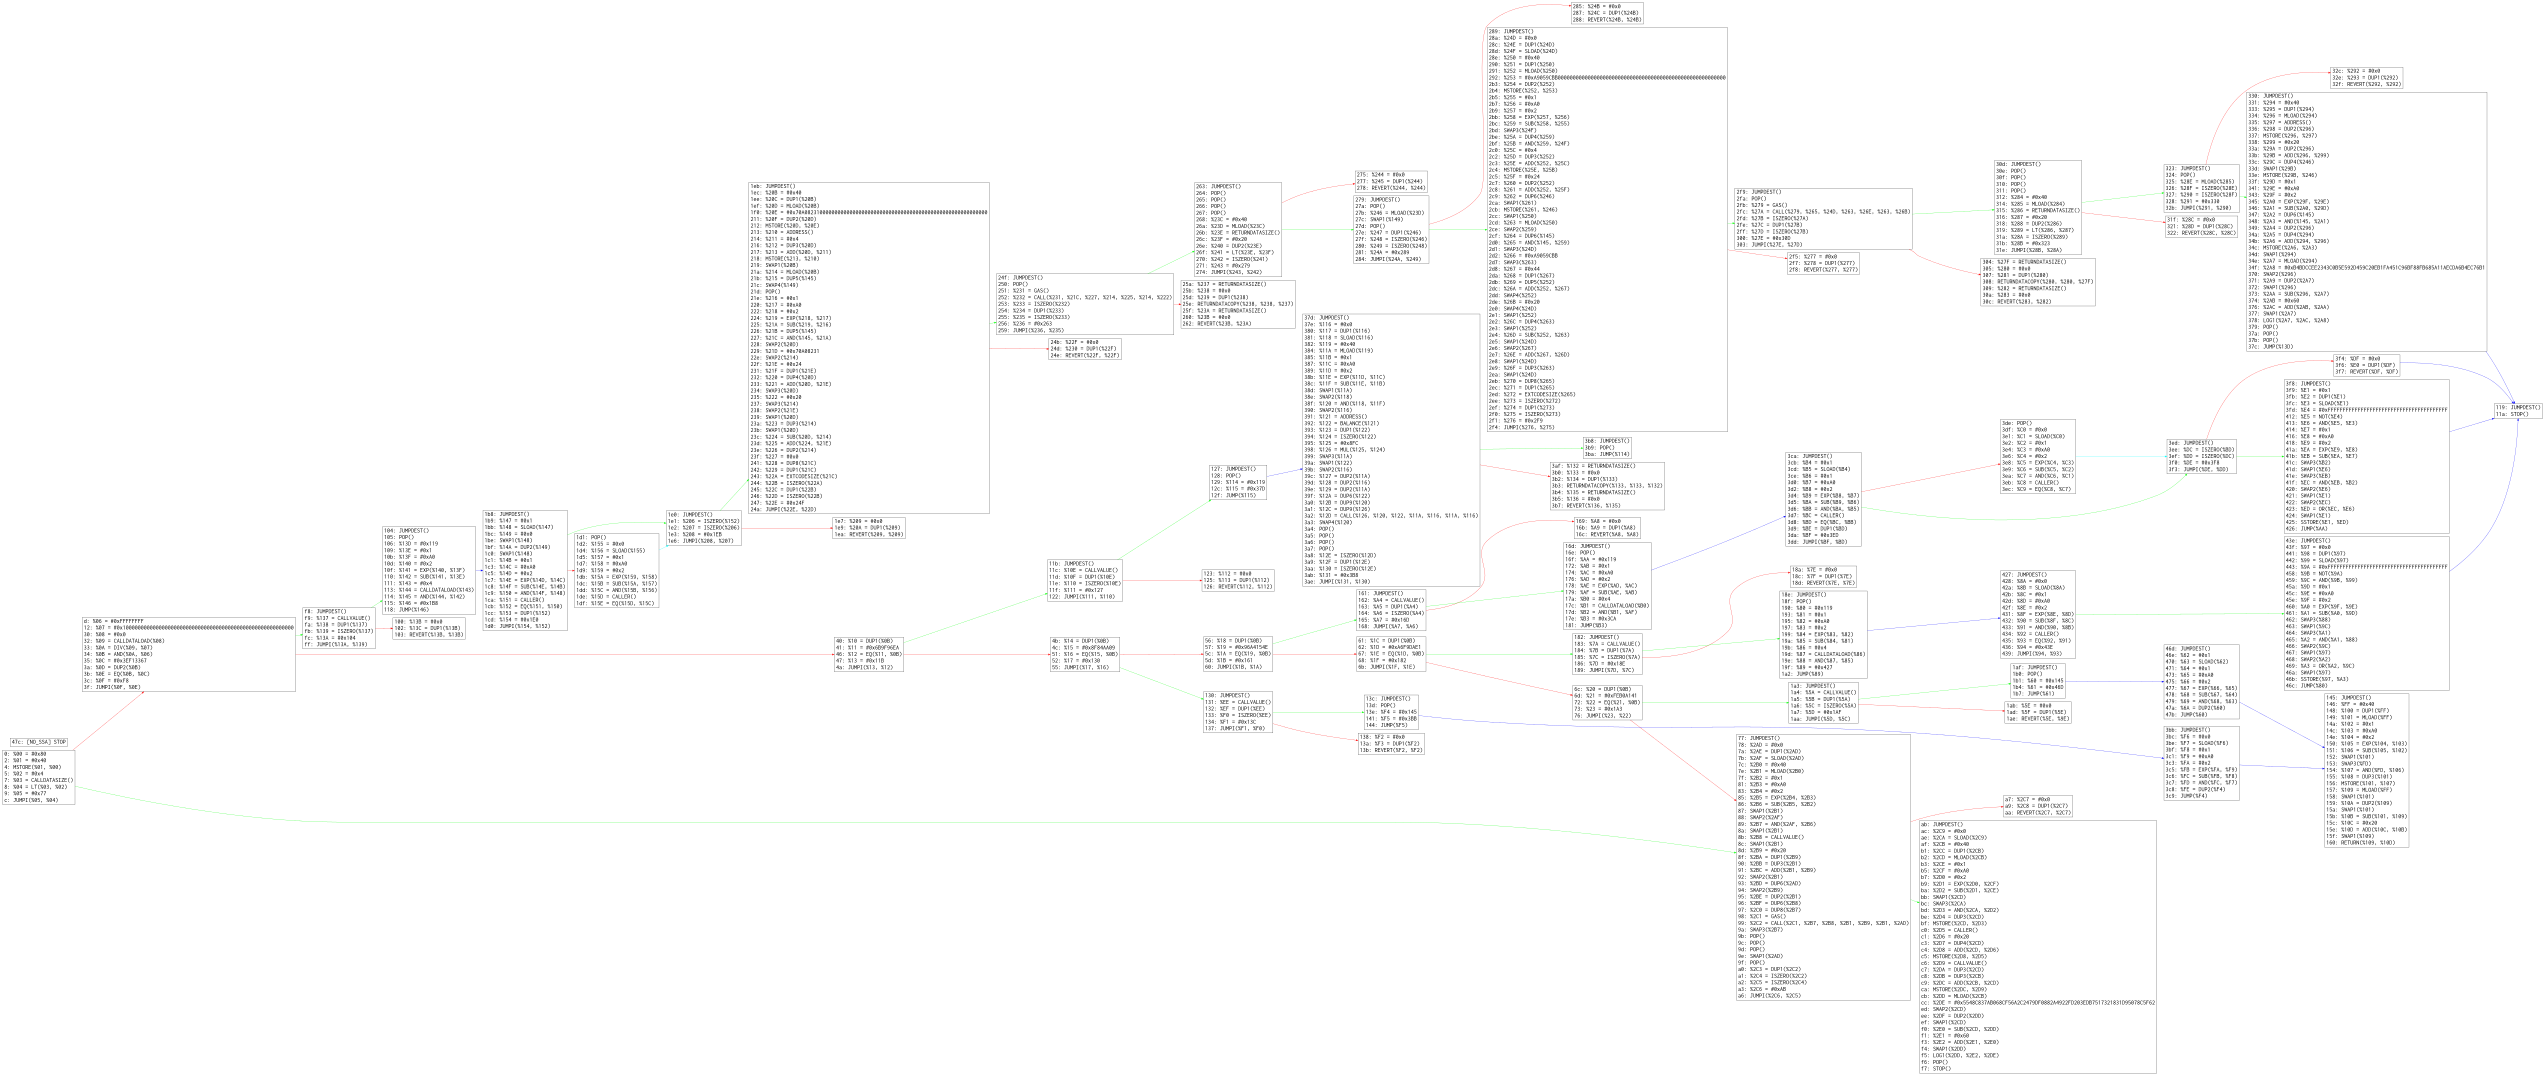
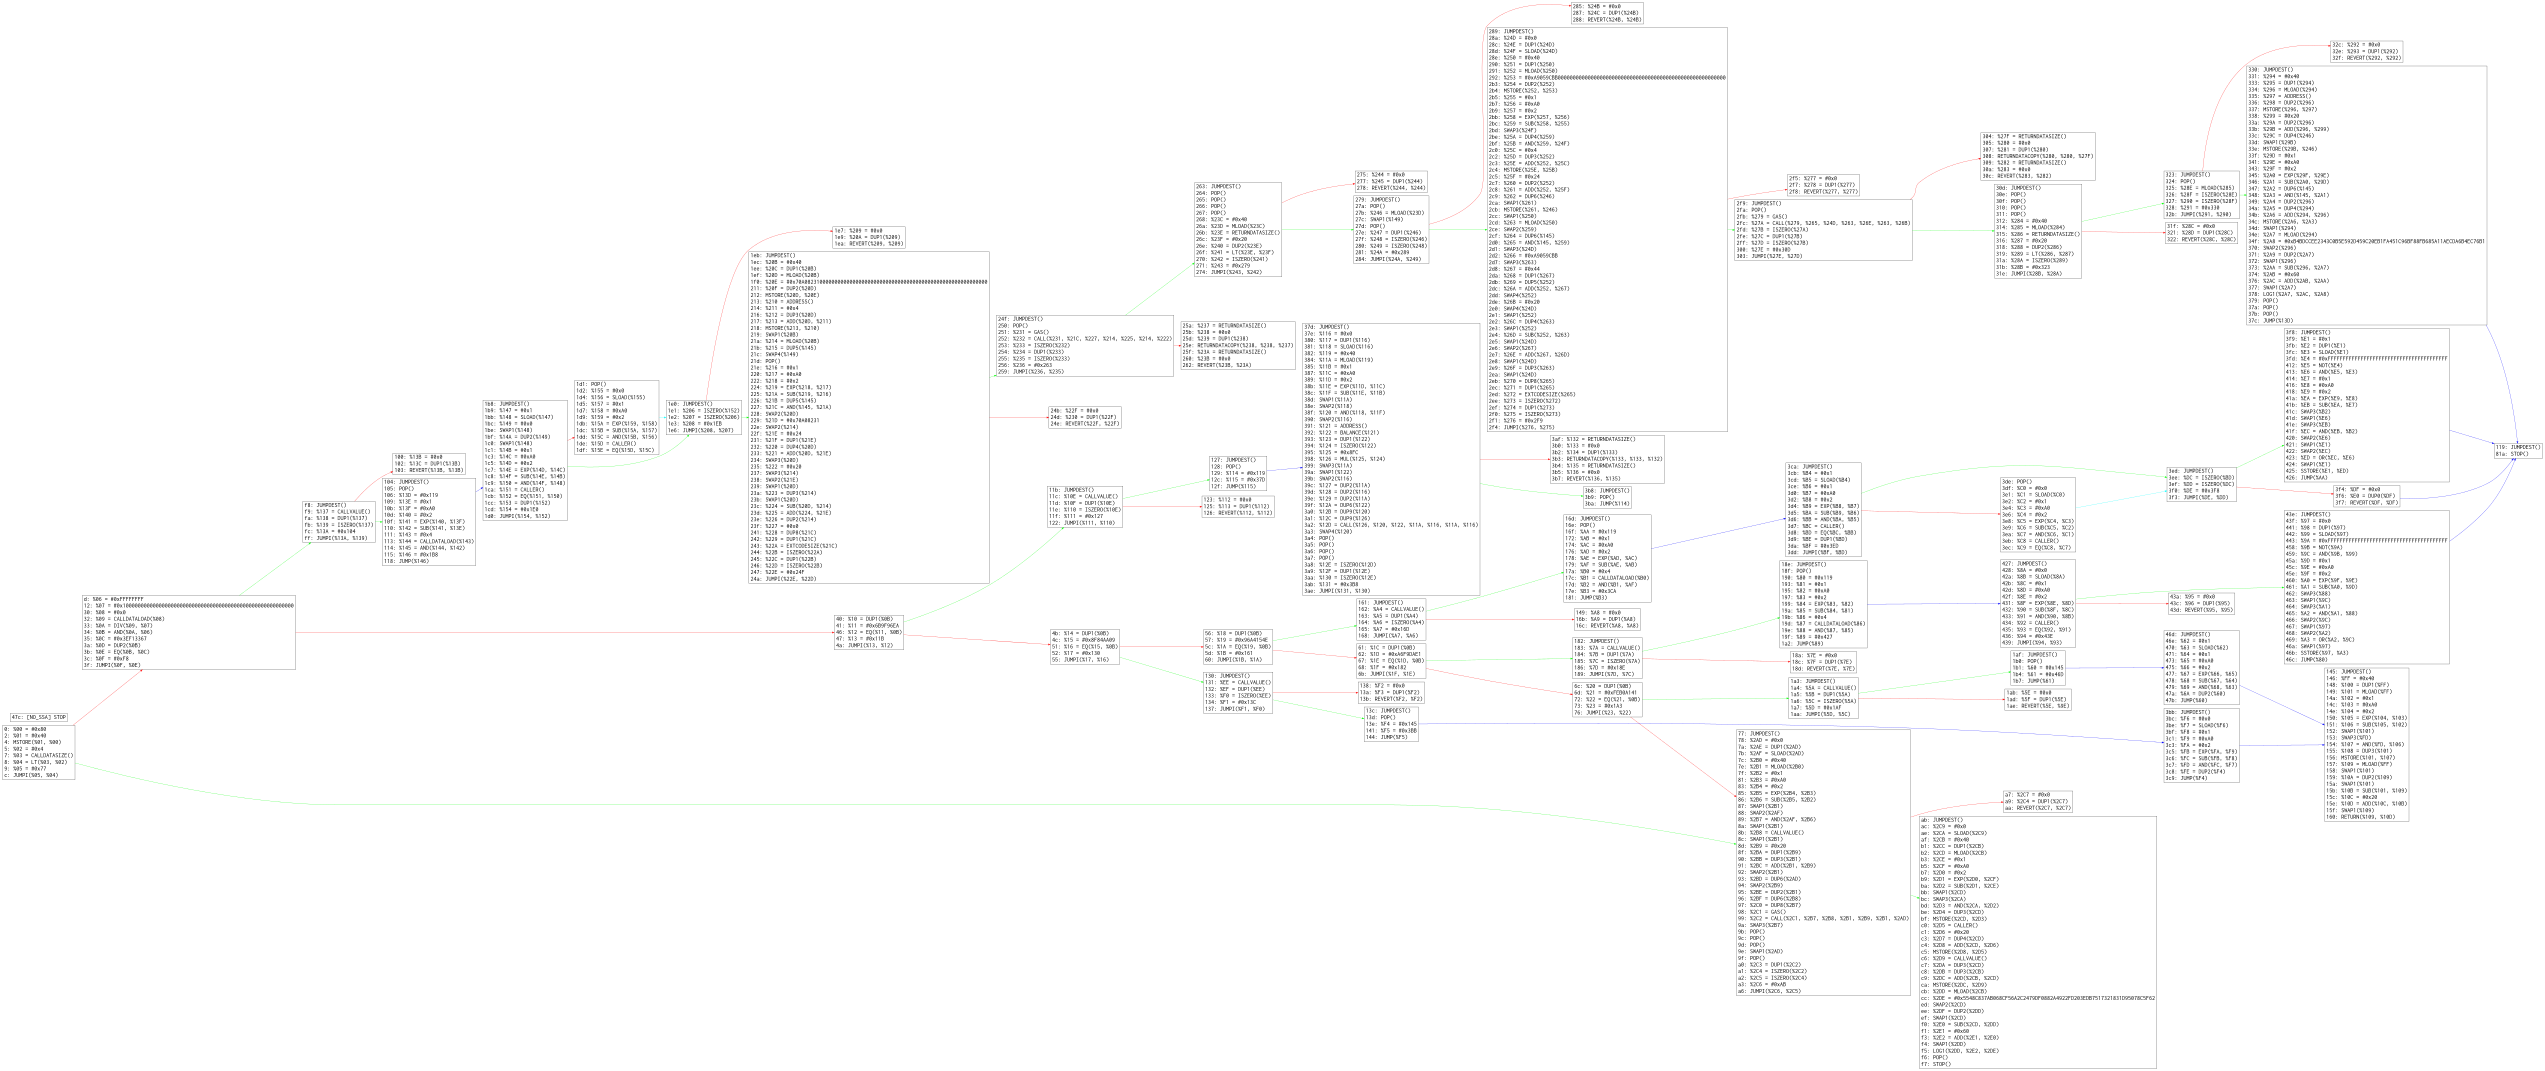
node "3f4: %DF = #0x0 3f6: %E0 = DUP1(%DF) 3f7: REVERT(%DF, %DF)": label "3f4: %DF = #0x0 3f6: %E0 = DUP1(%DF) 3f7: REVERT(%DF, %DF)" -> "3f4: %DF = #0x0 3f6: %E0 = DUP0(%DF) 3f7: REVERT(%DF, %DF)"
node "119: JUMPDEST() 11a: STOP()": label "119: JUMPDEST() 11a: STOP()" -> "119: JUMPDEST() 81a: STOP()"
node "169: %A8 = #0x0 16b: %A9 = DUP1(%A8) 16c: REVERT(%A8, %A8)": label "169: %A8 = #0x0 16b: %A9 = DUP1(%A8) 16c: REVERT(%A8, %A8)" -> "149: %A8 = #0x0 16b: %A9 = DUP1(%A8) 16c: REVERT(%A8, %A8)"
node "43a: %95 = #0x0 43c: %96 = DUP1(%95) 43d: REVERT(%95, %95)": added
node "a7: %2C7 = #0x0 a9: %2C8 = DUP1(%2C7) aa: REVERT(%2C7, %2C7)": label "a7: %2C7 = #0x0 a9: %2C8 = DUP1(%2C7) aa: REVERT(%2C7, %2C7)" -> "a7: %2C7 = #0x0 a9: %2C4 = DUP1(%2C7) aa: REVERT(%2C7, %2C7)"
